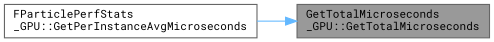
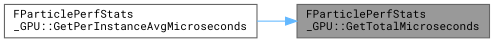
node "GetTotalMicroseconds _GPU::GetTotalMicroseconds": label "GetTotalMicroseconds _GPU::GetTotalMicroseconds" -> "FParticlePerfStats _GPU::GetTotalMicroseconds"
